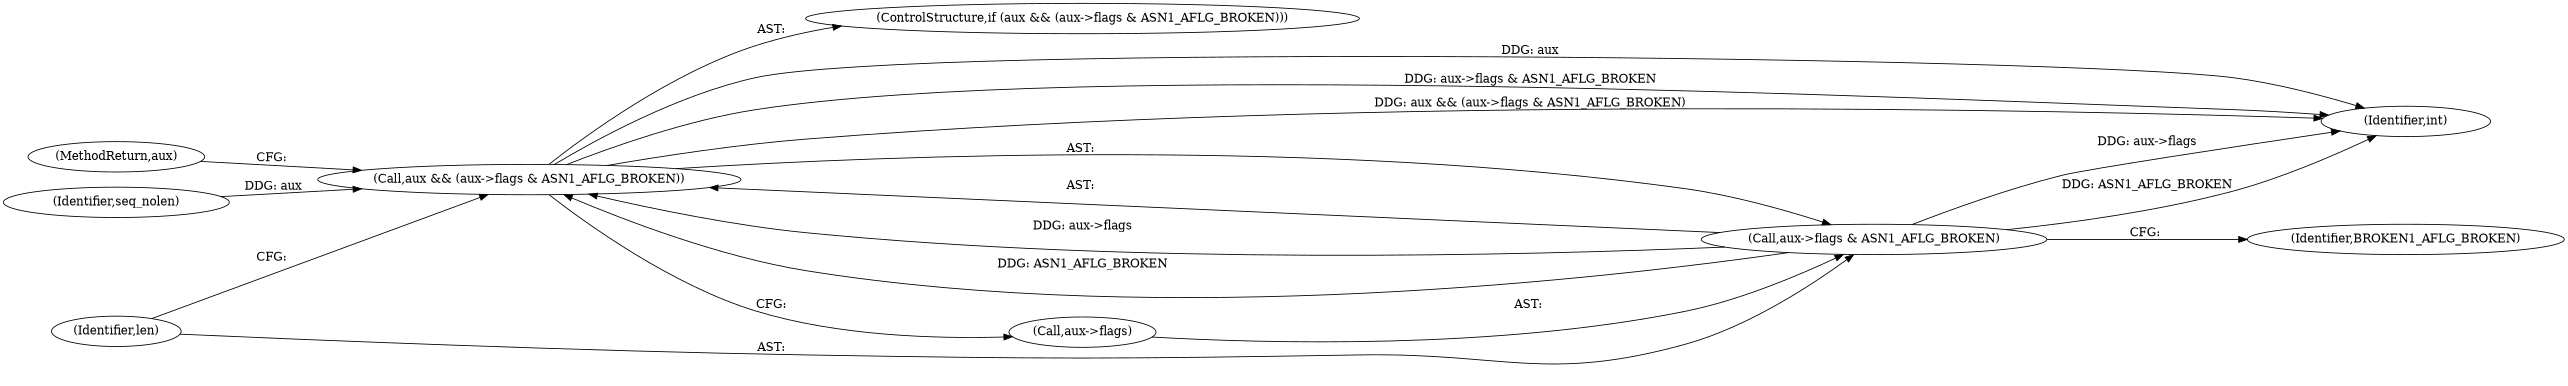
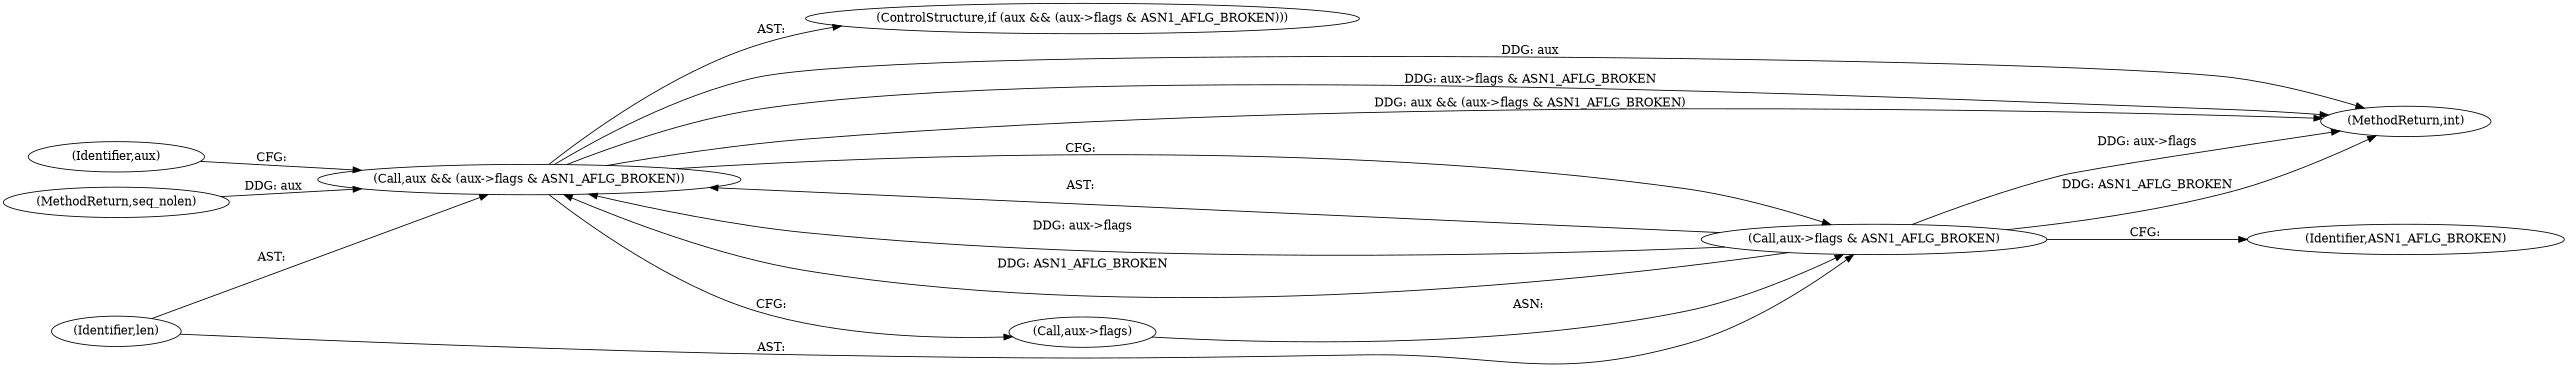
node "(Identifier,int)": label "(Identifier,int)" -> "(MethodReturn,int)"
edge "(Call,aux && (aux->flags & ASN1_AFLG_BROKEN))" -> "(Call,aux->flags & ASN1_AFLG_BROKEN)": label "AST: " -> "CFG: "
node "(MethodReturn,aux)": label "(MethodReturn,aux)" -> "(Identifier,aux)"
node "(Identifier,seq_nolen)": label "(Identifier,seq_nolen)" -> "(MethodReturn,seq_nolen)"
node "(Identifier,BROKEN1_AFLG_BROKEN)": label "(Identifier,BROKEN1_AFLG_BROKEN)" -> "(Identifier,ASN1_AFLG_BROKEN)"
edge "(Identifier,len)" -> "(Call,aux && (aux->flags & ASN1_AFLG_BROKEN))": label "CFG: " -> "AST: "
edge "(Call,aux->flags)" -> "(Call,aux->flags & ASN1_AFLG_BROKEN)": label "AST: " -> "ASN: "
